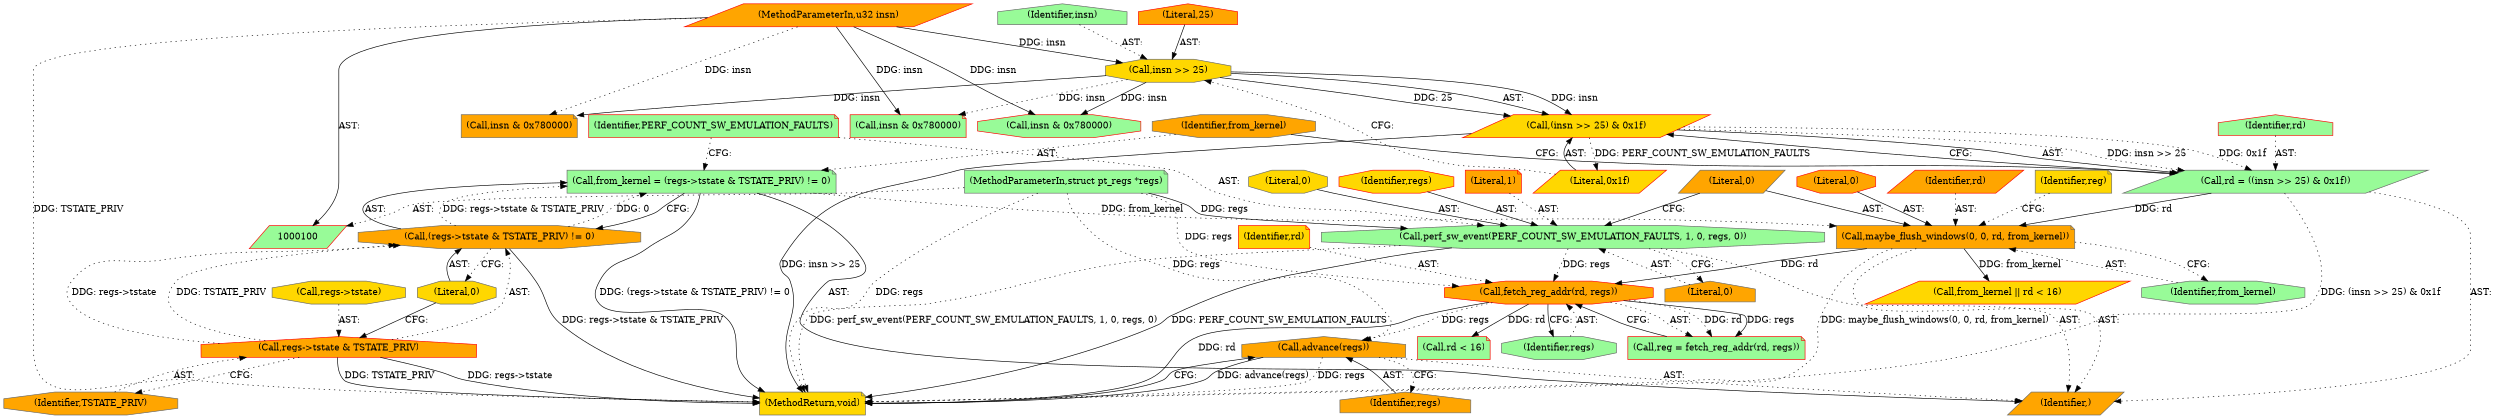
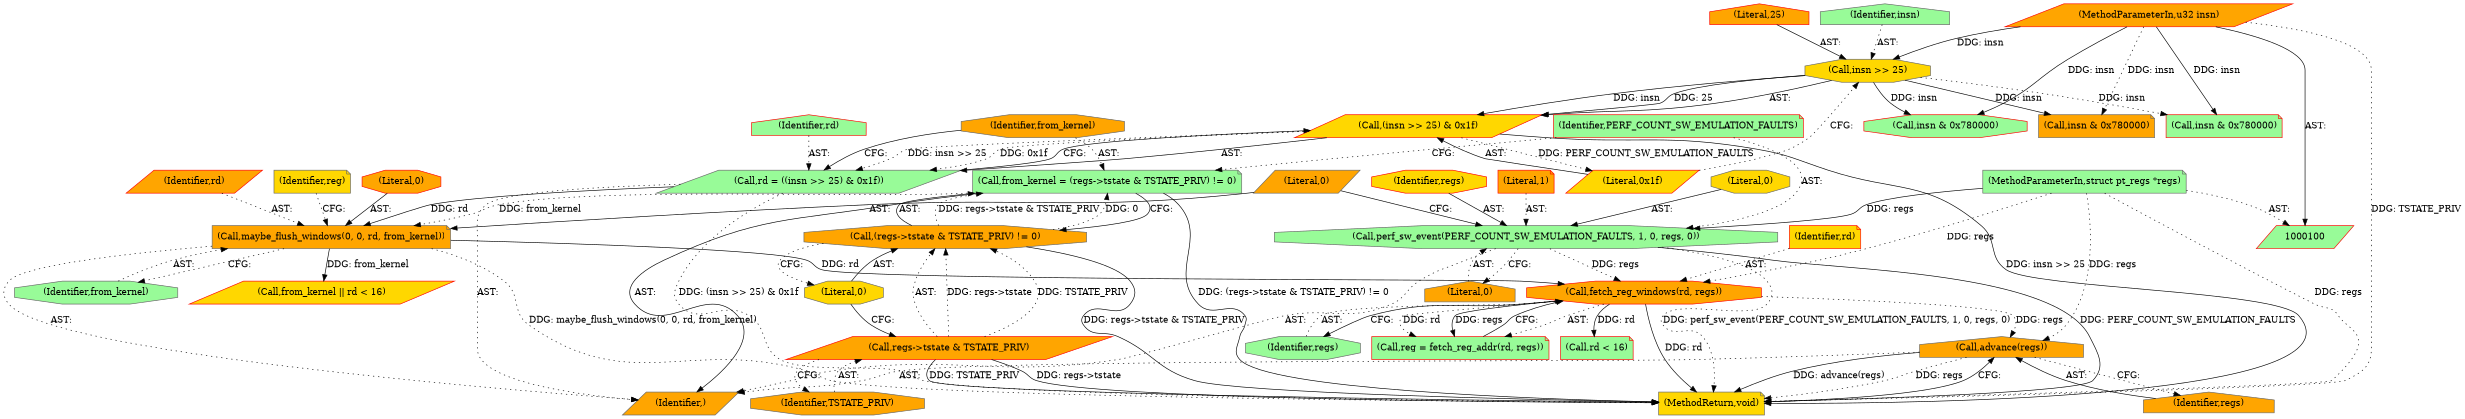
node "(Call,regs->tstate)": removed
node "(Call,fetch_reg_addr(rd, regs))": label "(Call,fetch_reg_addr(rd, regs))" -> "(Call,fetch_reg_windows(rd, regs))"
node "(Call,regs->tstate & TSTATE_PRIV)": shape house -> parallelogram
